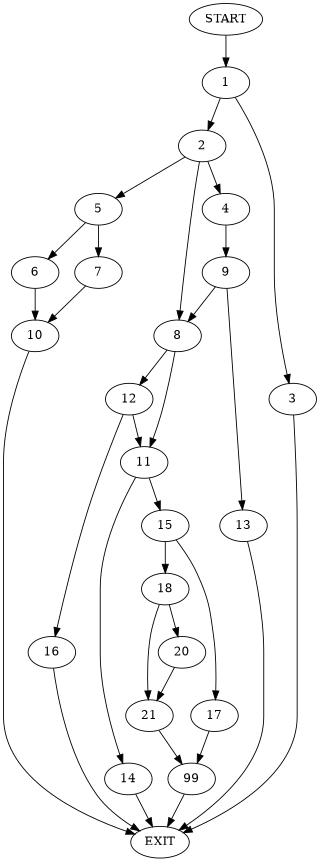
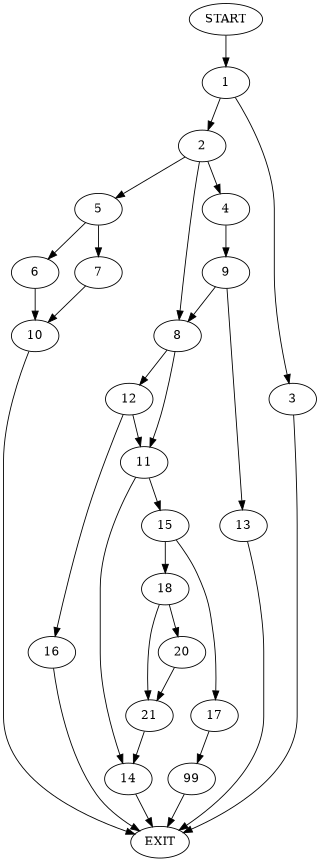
edge "21" -> "99": now "21" -> "14"
